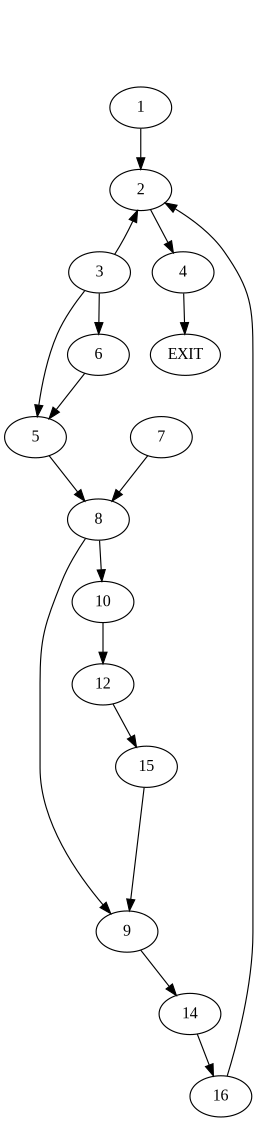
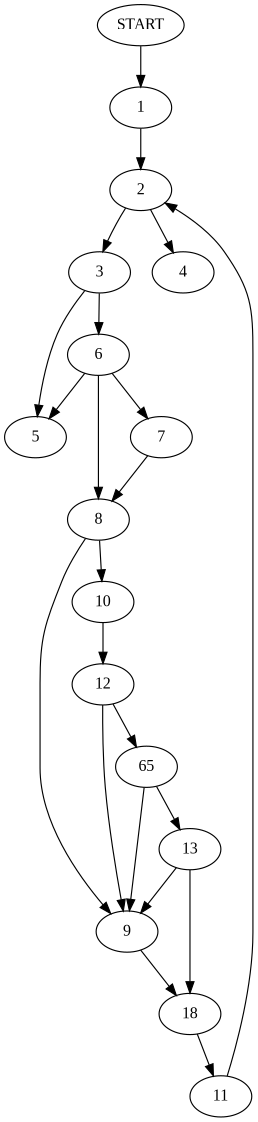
node "START": added
edge "3" -> "2": reversed
node "EXIT": removed
edge "6" -> "7": added
edge "5" -> "8": now "6" -> "8"
node "15": label "15" -> "65"
edge "12" -> "9": added
node "13": added
node "14": label "14" -> "18"
node "16": label "16" -> "11"
